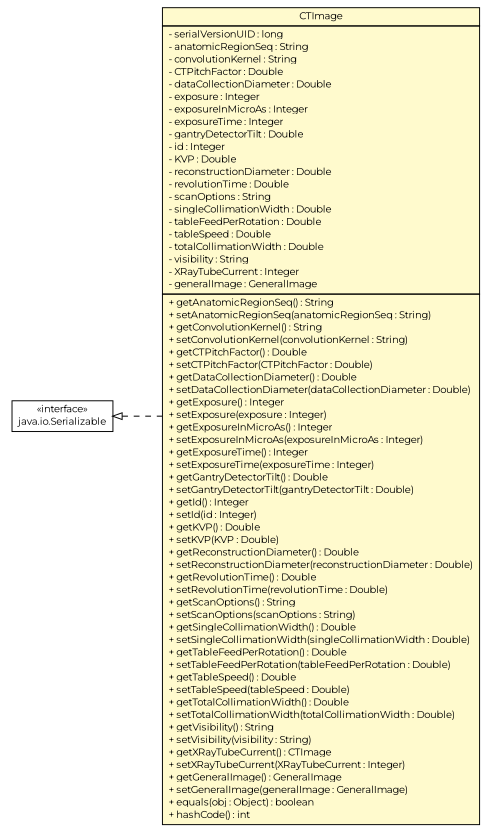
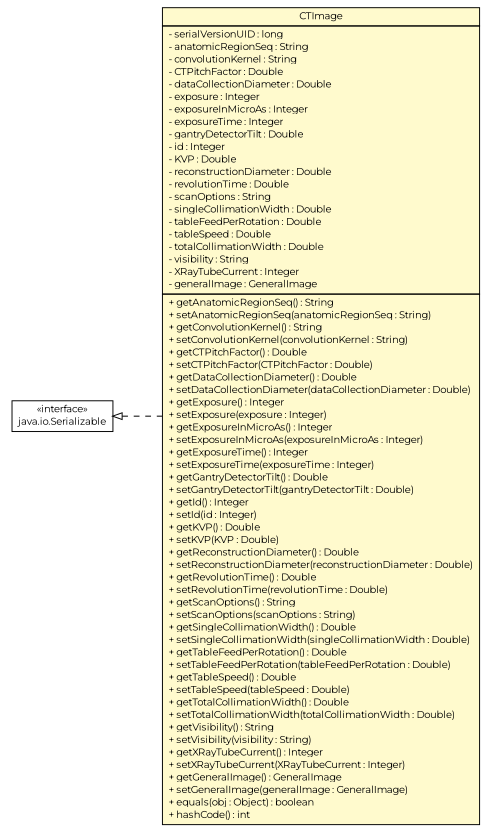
node "CTImage": text "+ getXRayTubeCurrent() : CTImage" -> "+ getXRayTubeCurrent() : Integer"
